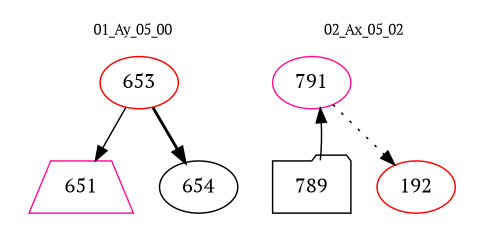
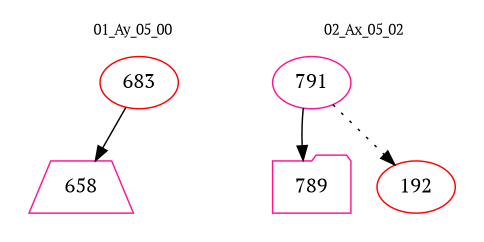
node "653": label "653" -> "683"
edge "789" -> "791": reversed
node "651": label "651" -> "658"
node "654": removed
node "789": color black -> deeppink
